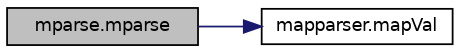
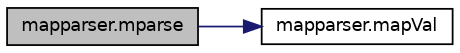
node "mparse.mparse": label "mparse.mparse" -> "mapparser.mparse"
